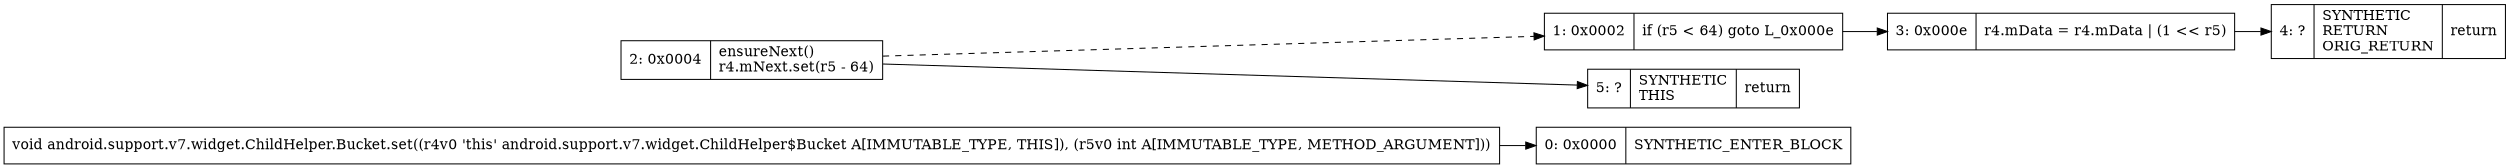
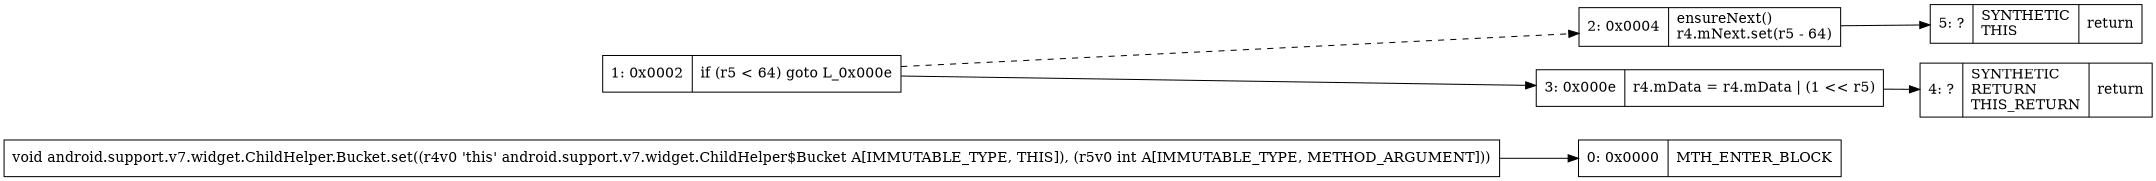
edge "2: 0x0004" -> "1: 0x0002": reversed
node "4: ?": text "ORIG_RETURN" -> "THIS_RETURN"
node "0: 0x0000": text "SYNTHETIC_ENTER_BLOCK" -> "MTH_ENTER_BLOCK"
